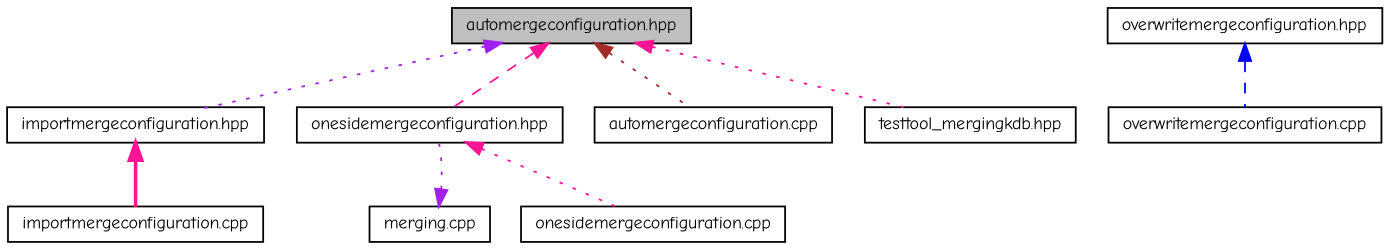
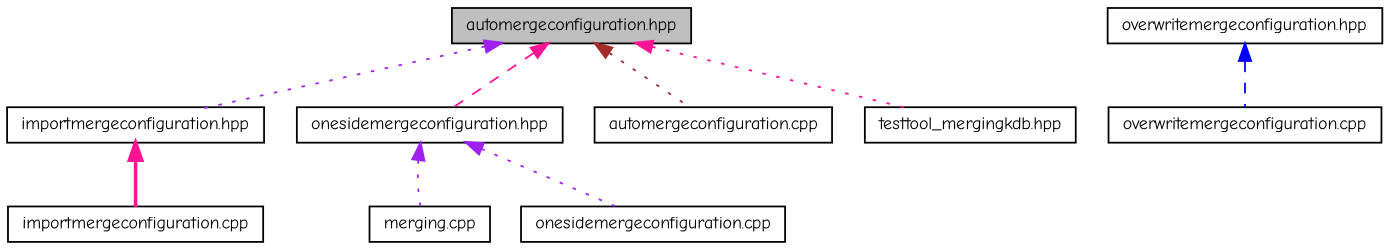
edge "onesidemergeconfiguration.hpp" -> "merging.cpp": reversed
edge "onesidemergeconfiguration.cpp" -> "onesidemergeconfiguration.hpp": color deeppink -> purple
